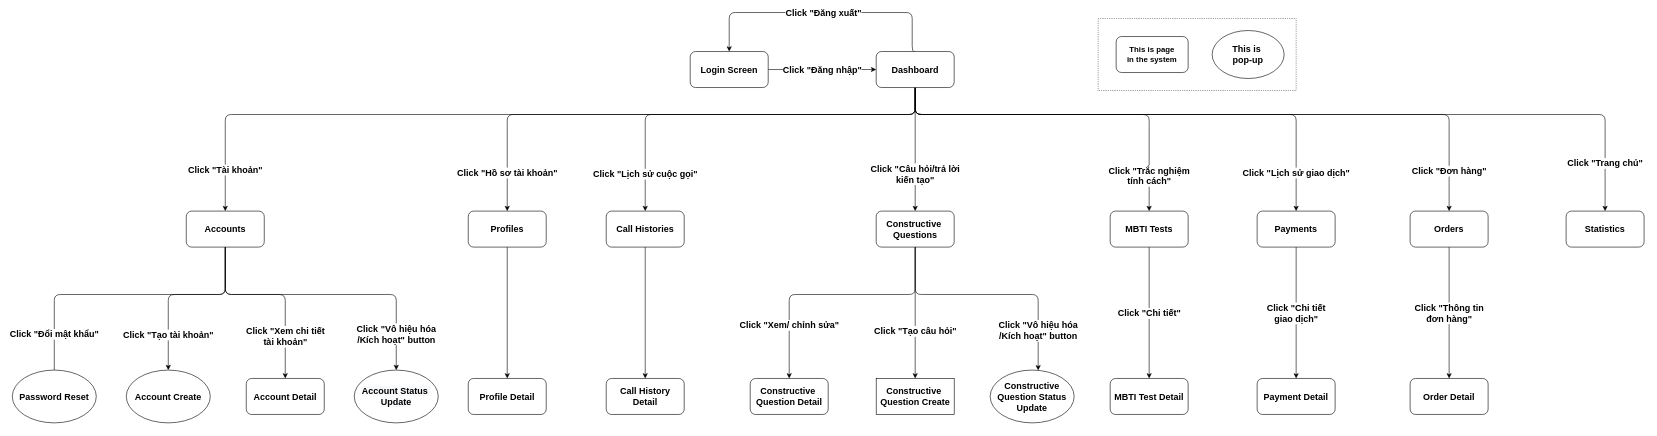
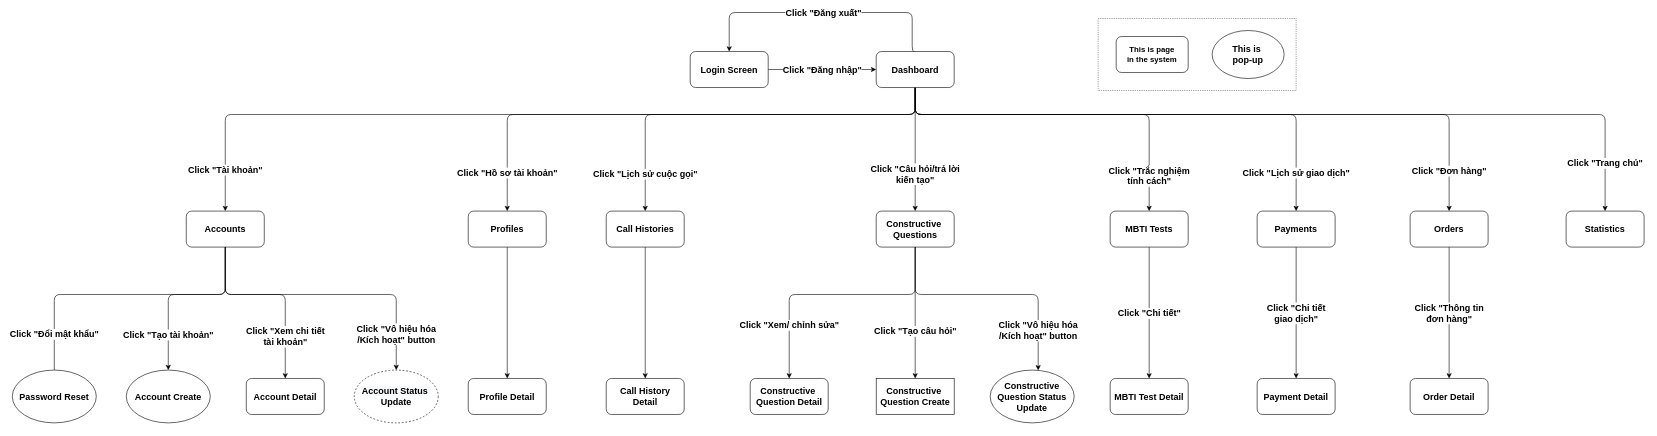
node "Account Status Update": style solid -> dashed
